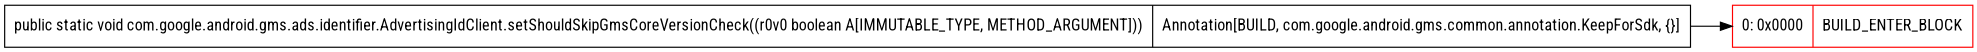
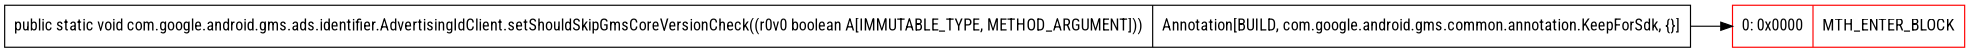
node "0: 0x0000": text "BUILD_ENTER_BLOCK" -> "MTH_ENTER_BLOCK"
